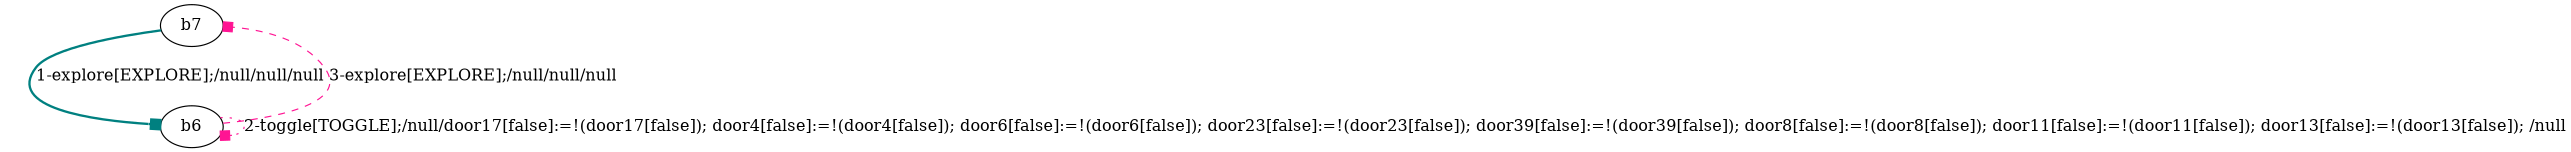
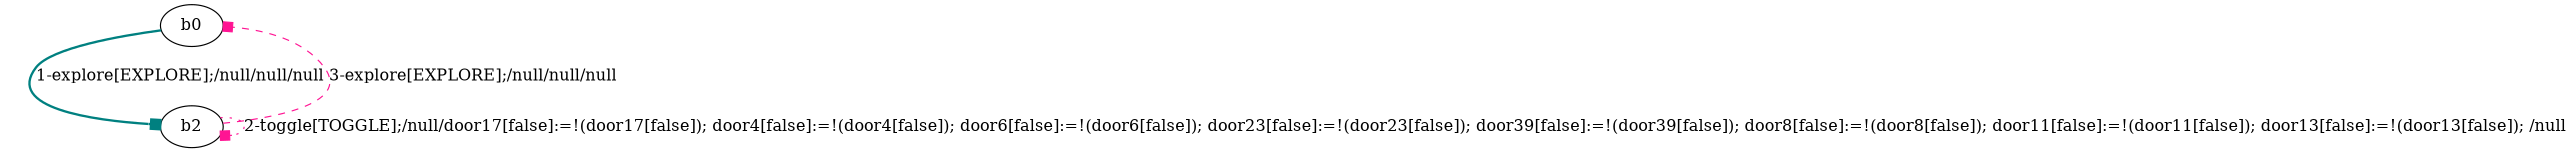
node "b7": label "b7" -> "b0"
node "b6": label "b6" -> "b2"
